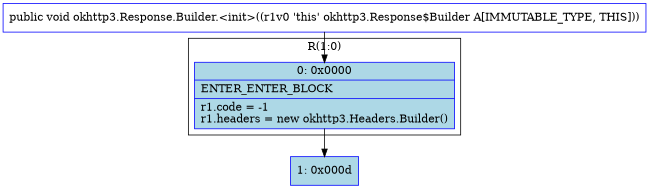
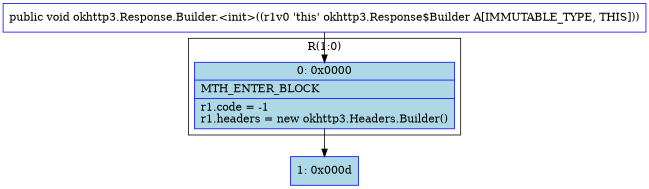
node "0: 0x0000": text "ENTER_ENTER_BLOCK" -> "MTH_ENTER_BLOCK"
